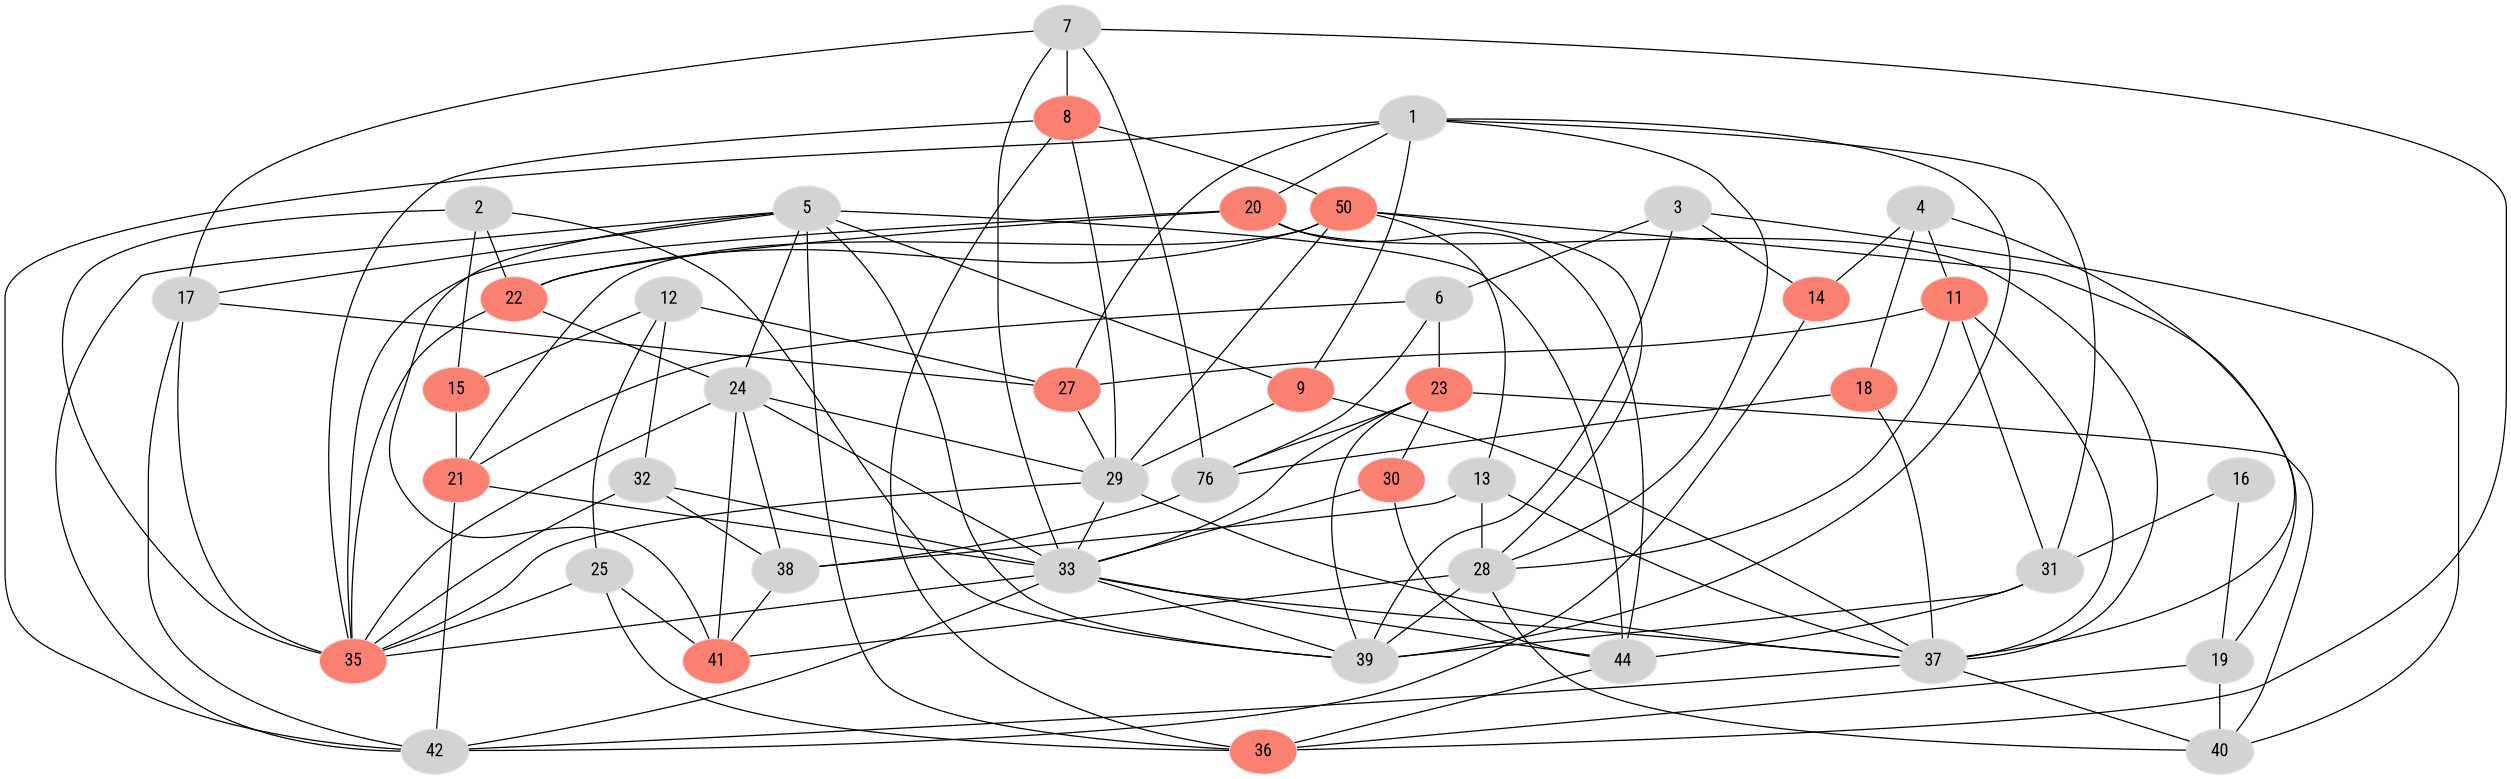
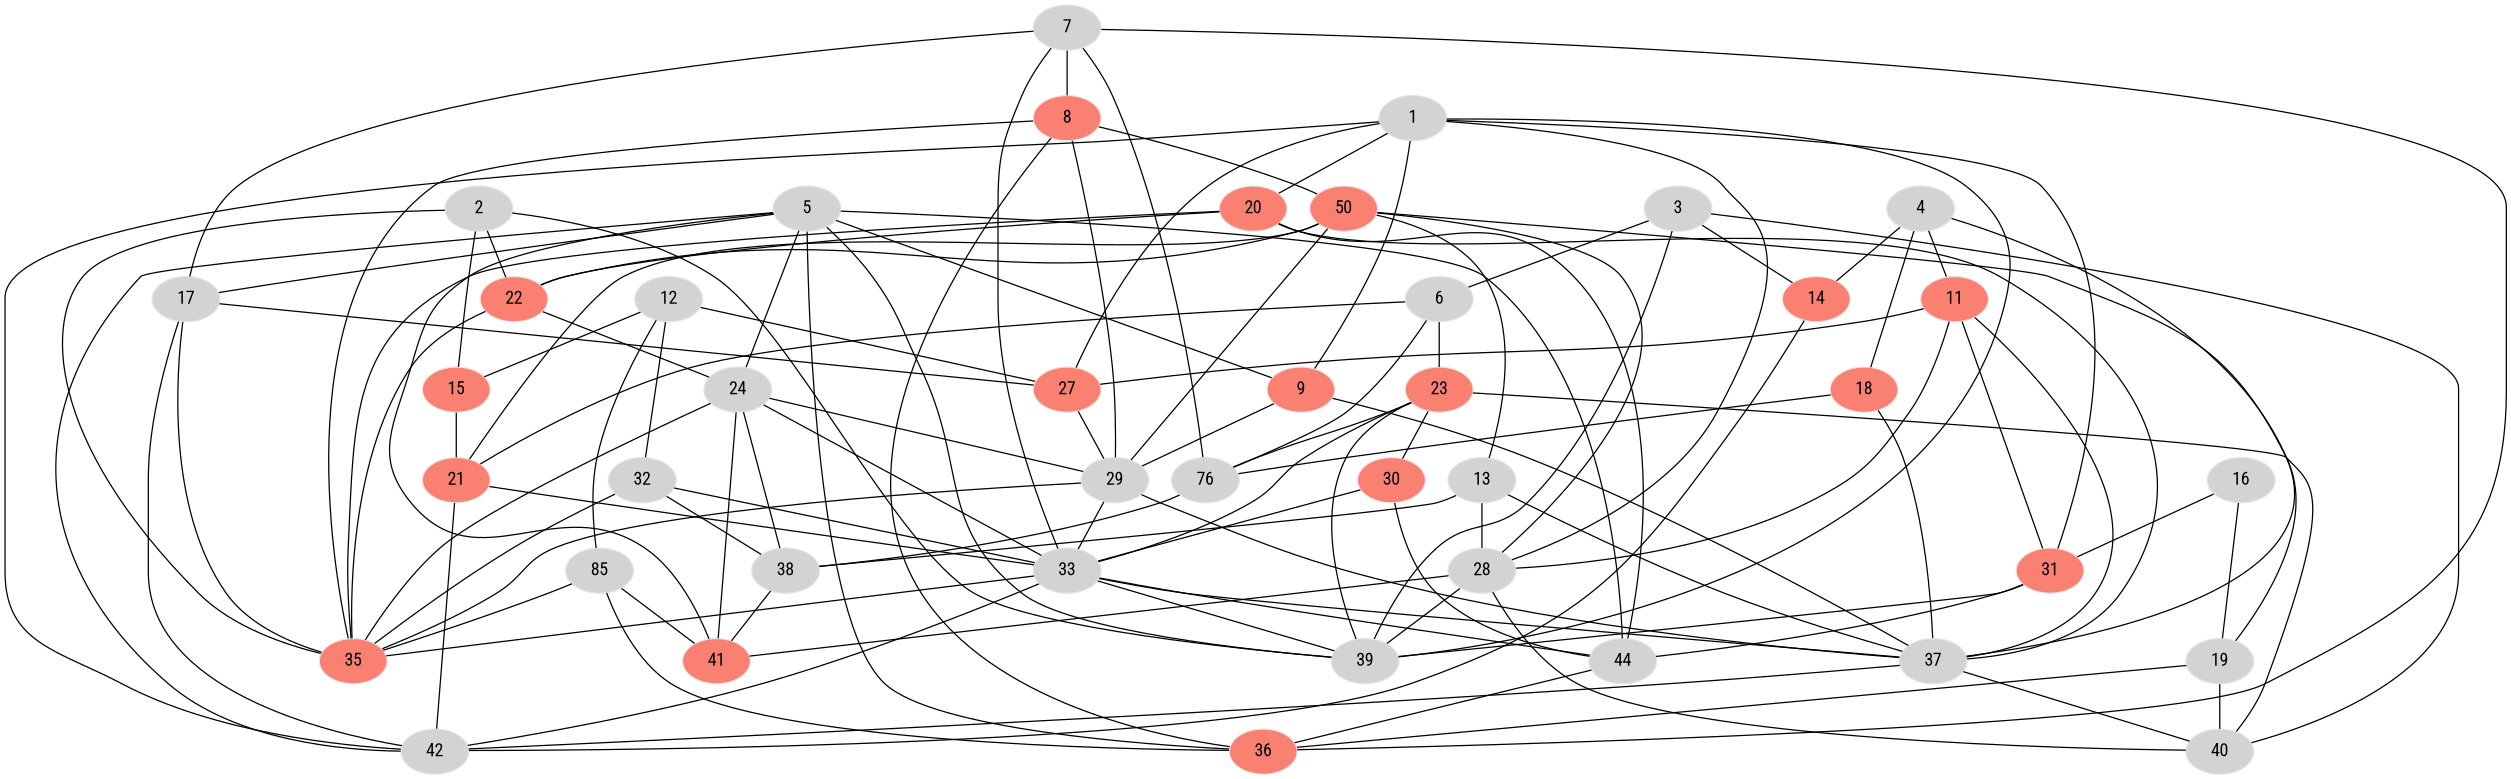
node "25": label "25" -> "85"
node "31": fillcolor lightgrey -> salmon
